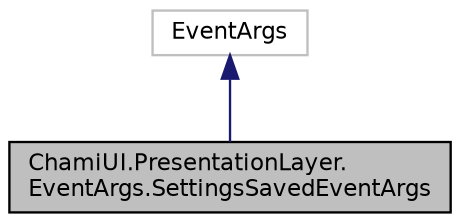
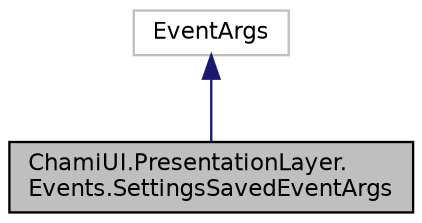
node "ChamiUI.PresentationLayer. EventArgs.SettingsSavedEventArgs": label "ChamiUI.PresentationLayer. EventArgs.SettingsSavedEventArgs" -> "ChamiUI.PresentationLayer. Events.SettingsSavedEventArgs"
